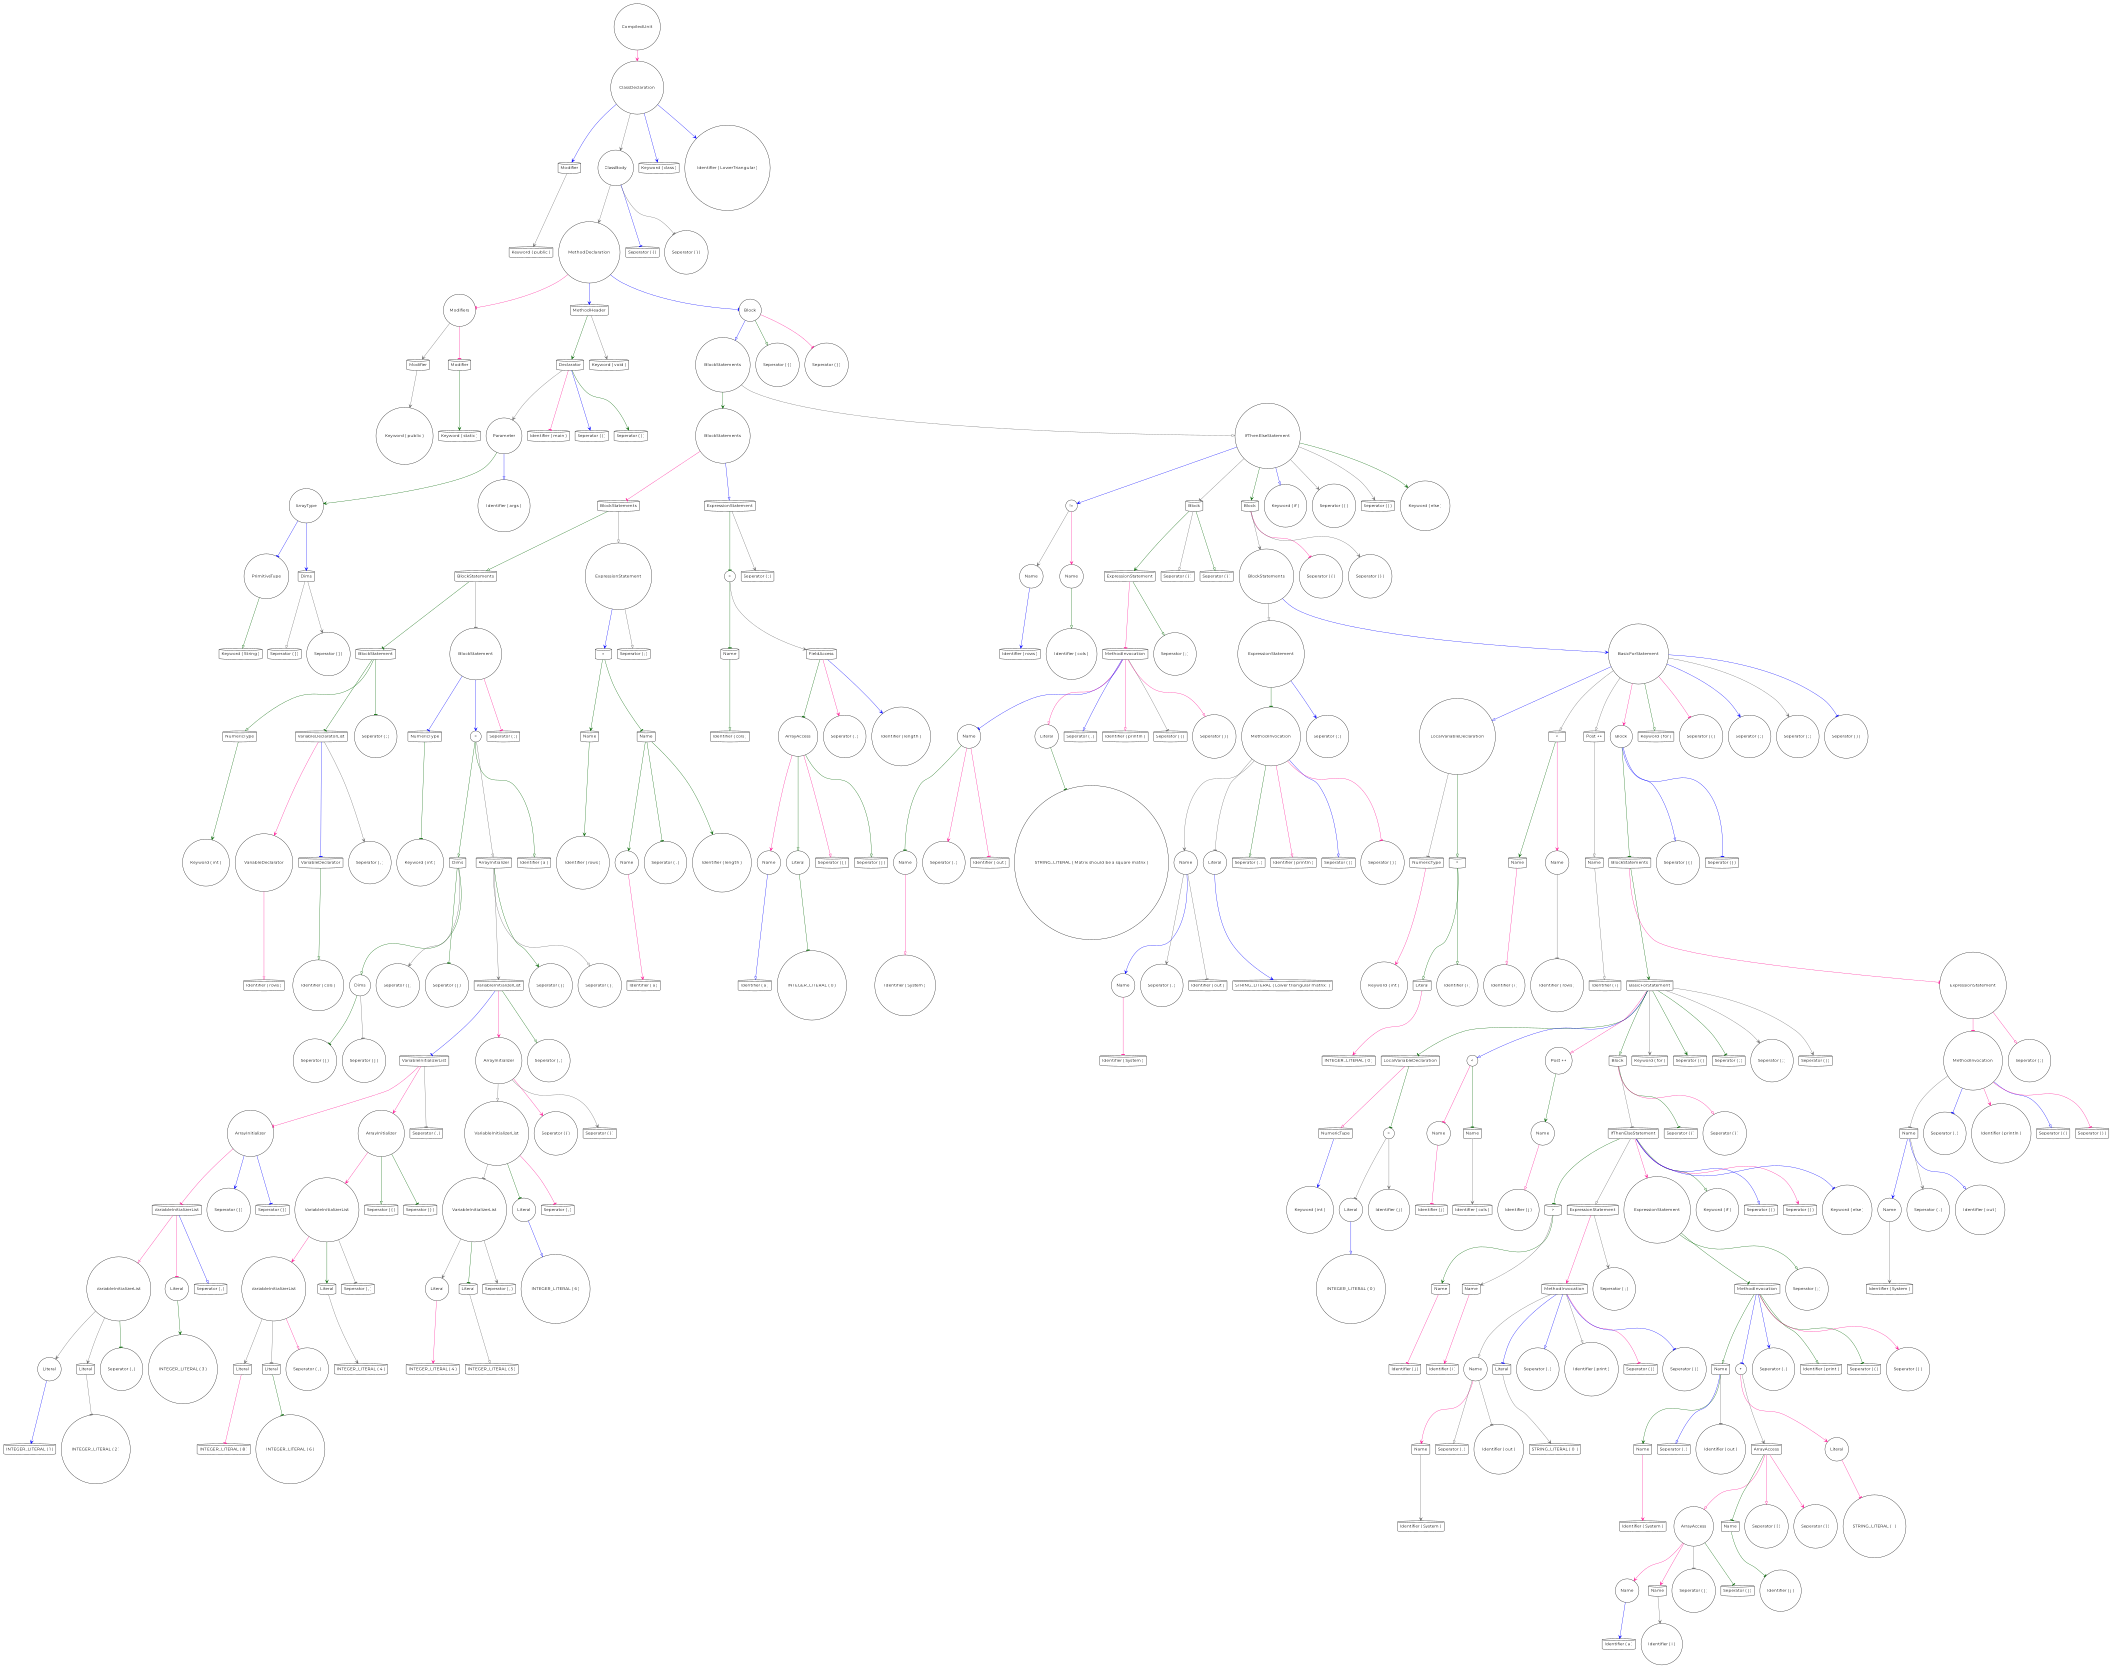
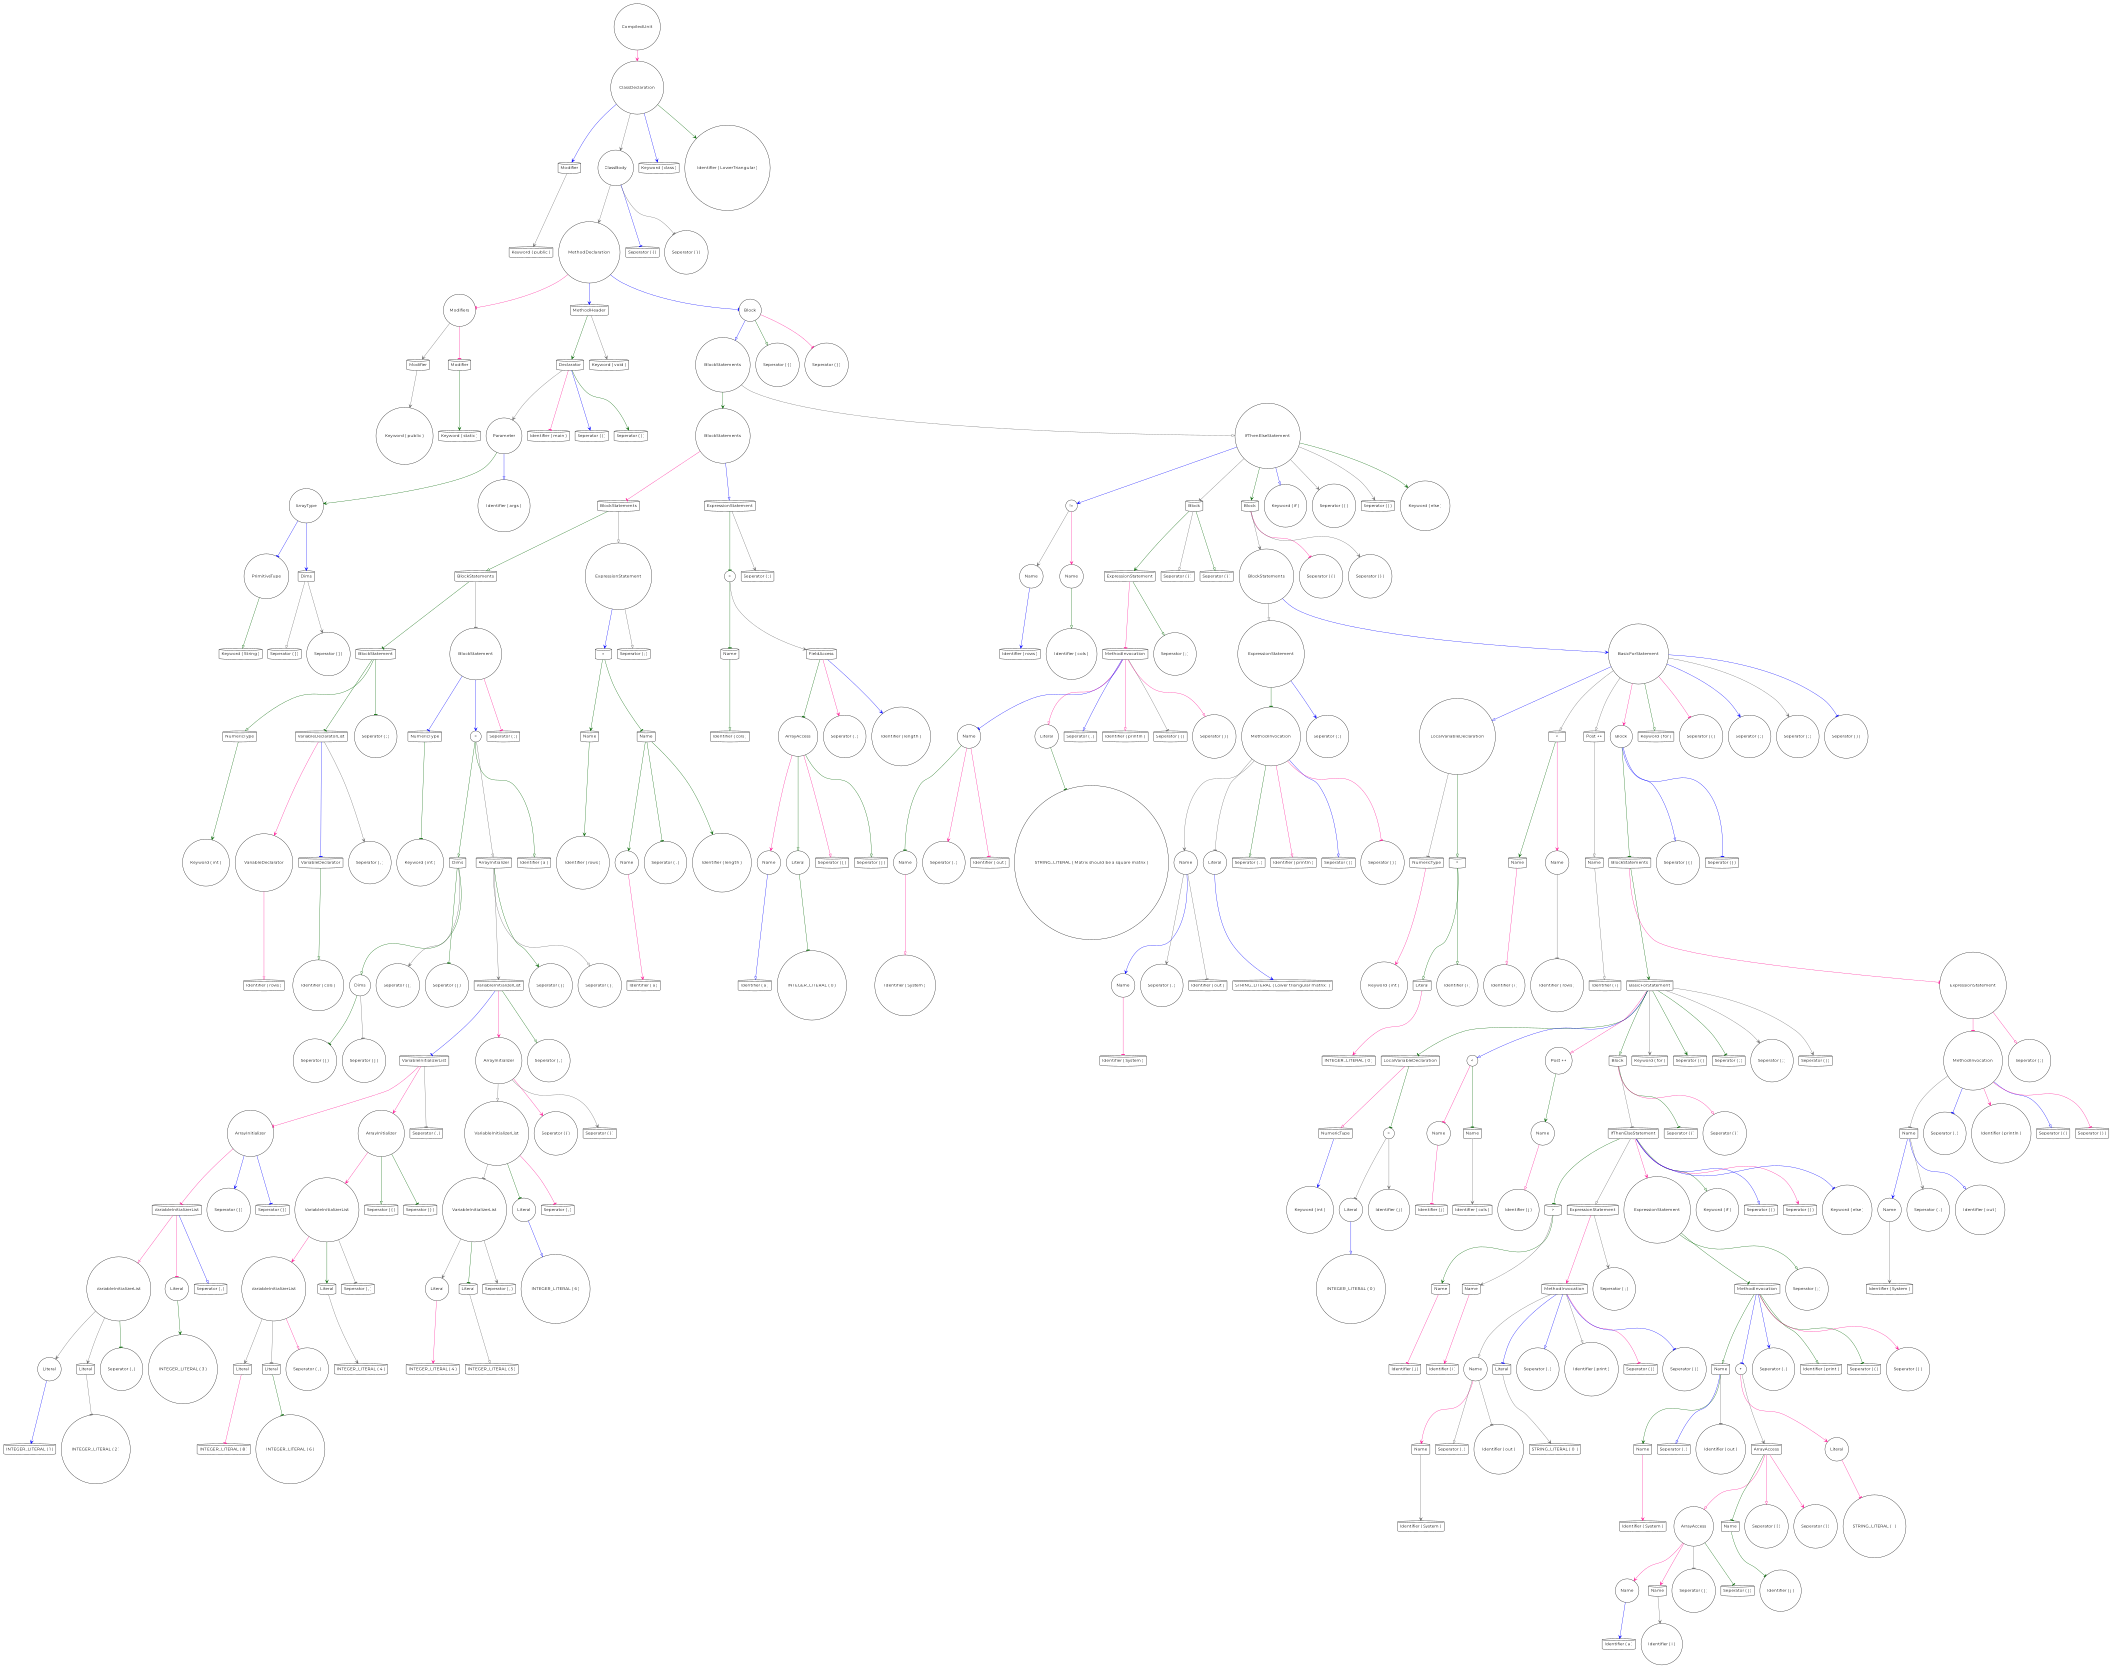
edge "ClassDeclaration" -> "Identifier ( LowerTriangular )": color blue -> darkgreen
